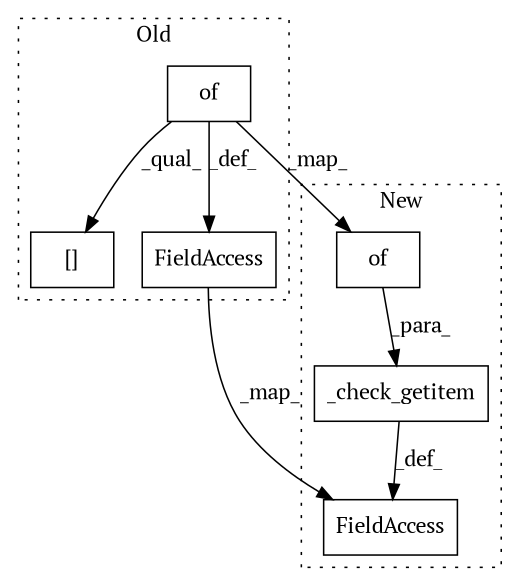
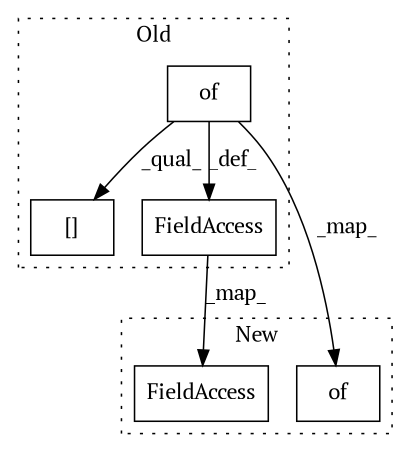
node "_check_getitem": removed
